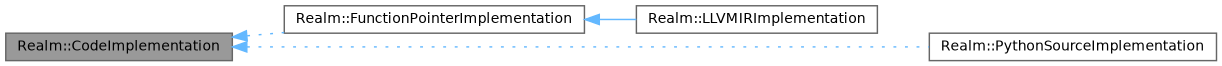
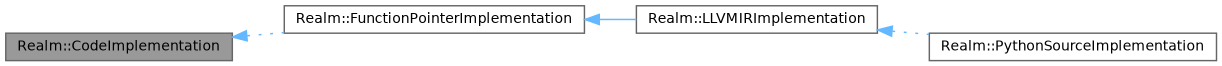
edge "Realm::PythonSourceImplementation" -> "Realm::CodeImplementation": now "Realm::PythonSourceImplementation" -> "Realm::LLVMIRImplementation"
